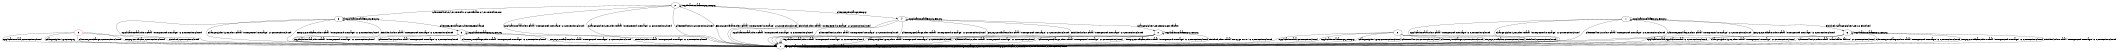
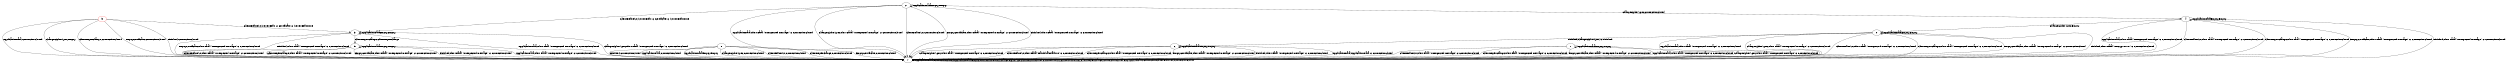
edge "2" -> "4": label "ClientKeyExchange/Empty" -> "ChangeCipherSpec/ConnectionClosed"
edge "1" -> "6": now "0" -> "6"
edge "9" -> "3": added, label "ClientHelloRSA/ServerHello & Certificate & ServerHelloDone"
edge "4" -> "0": label "ChangeCipherSpec/EmptyCertificate" -> "ChangeCipherSpec/Empty"
